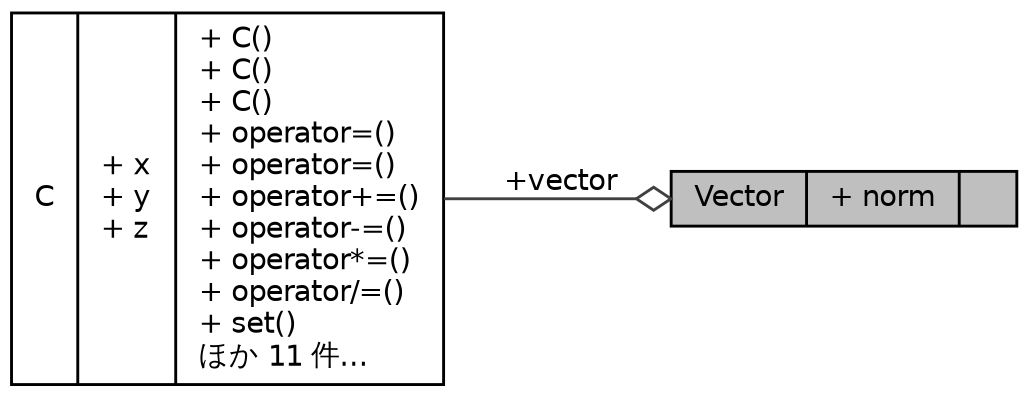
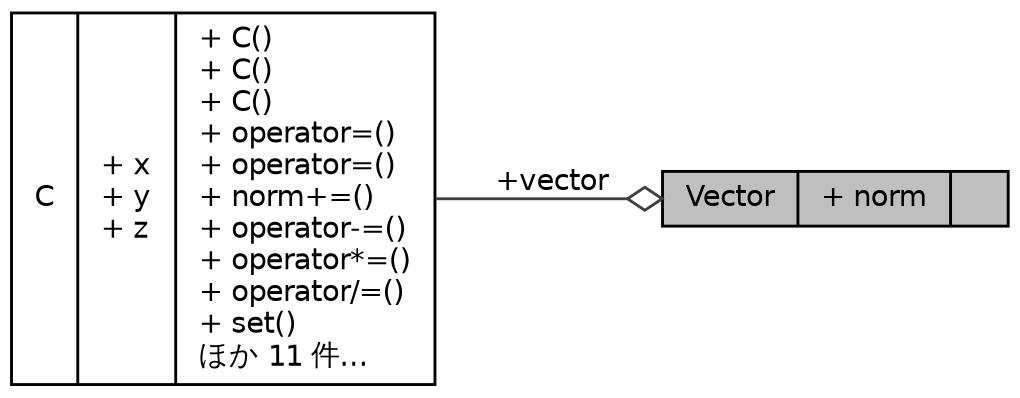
node "C": text "+ operator+=()" -> "+ norm+=()"
